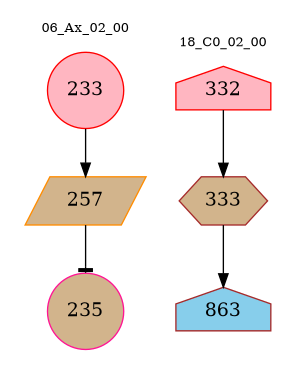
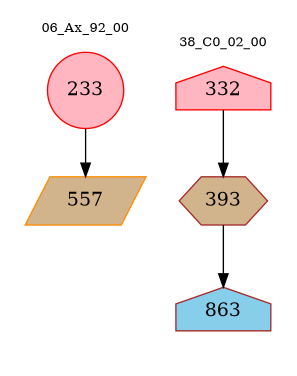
cluster "06_Ax_02_00": label "06_Ax_02_00" -> "06_Ax_92_00"
cluster "18_C0_02_00": label "18_C0_02_00" -> "38_C0_02_00"
node "257": label "257" -> "557"
node "333": label "333" -> "393"
node "235": removed
